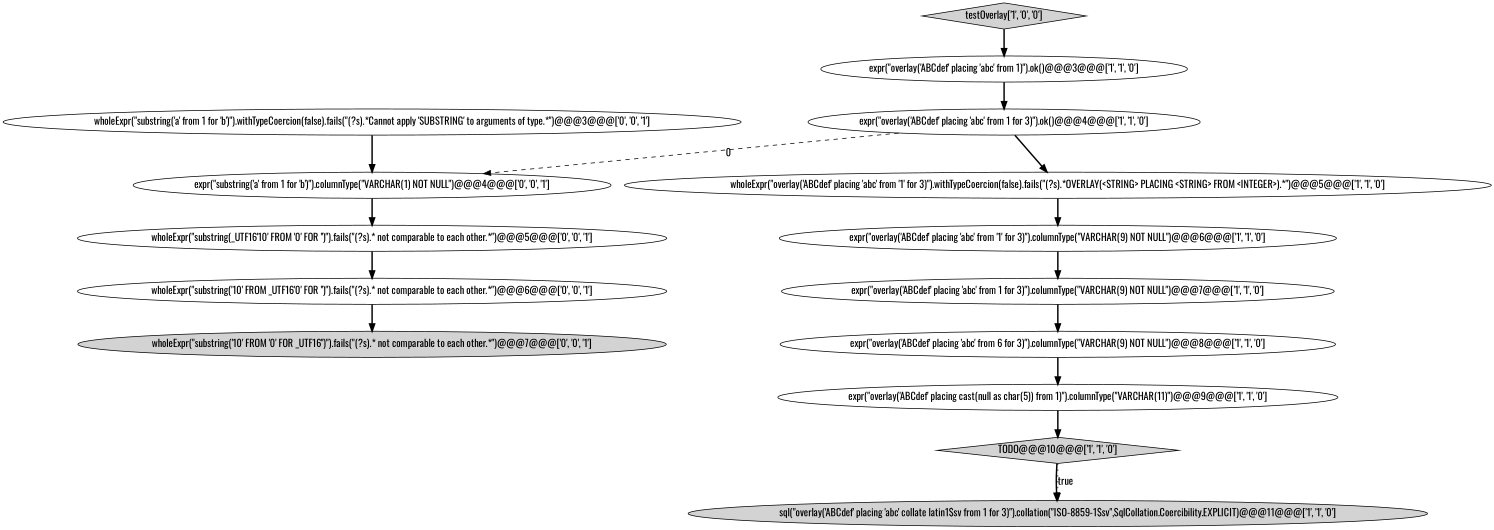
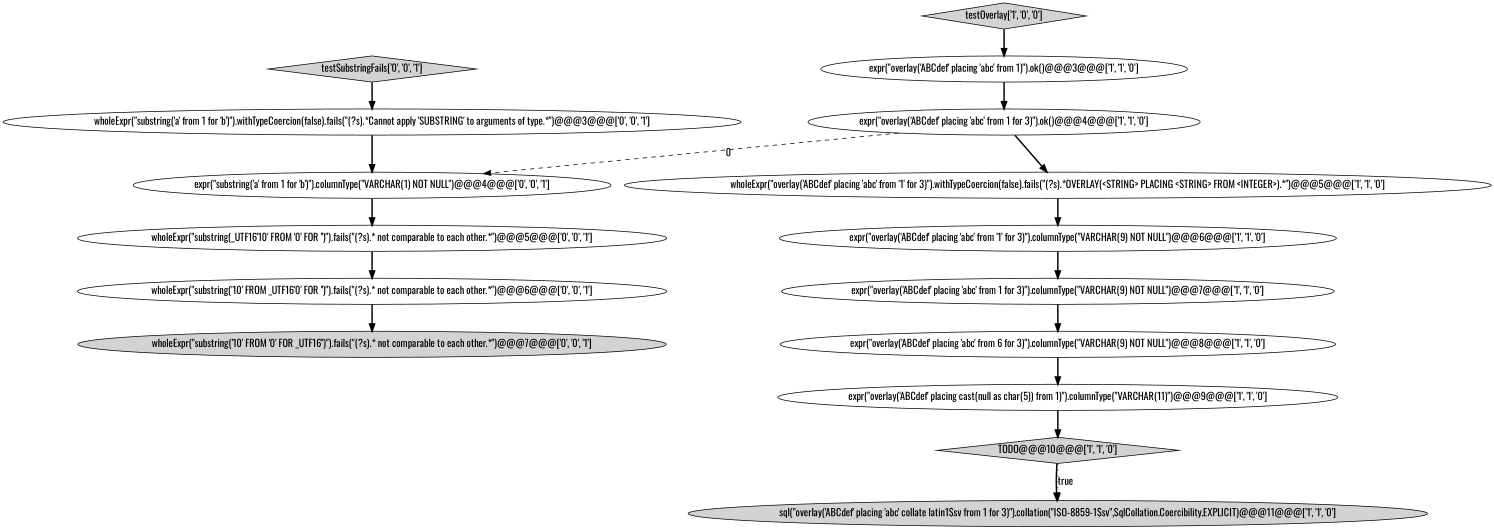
node "testSubstringFails['0', '0', '1']": added
